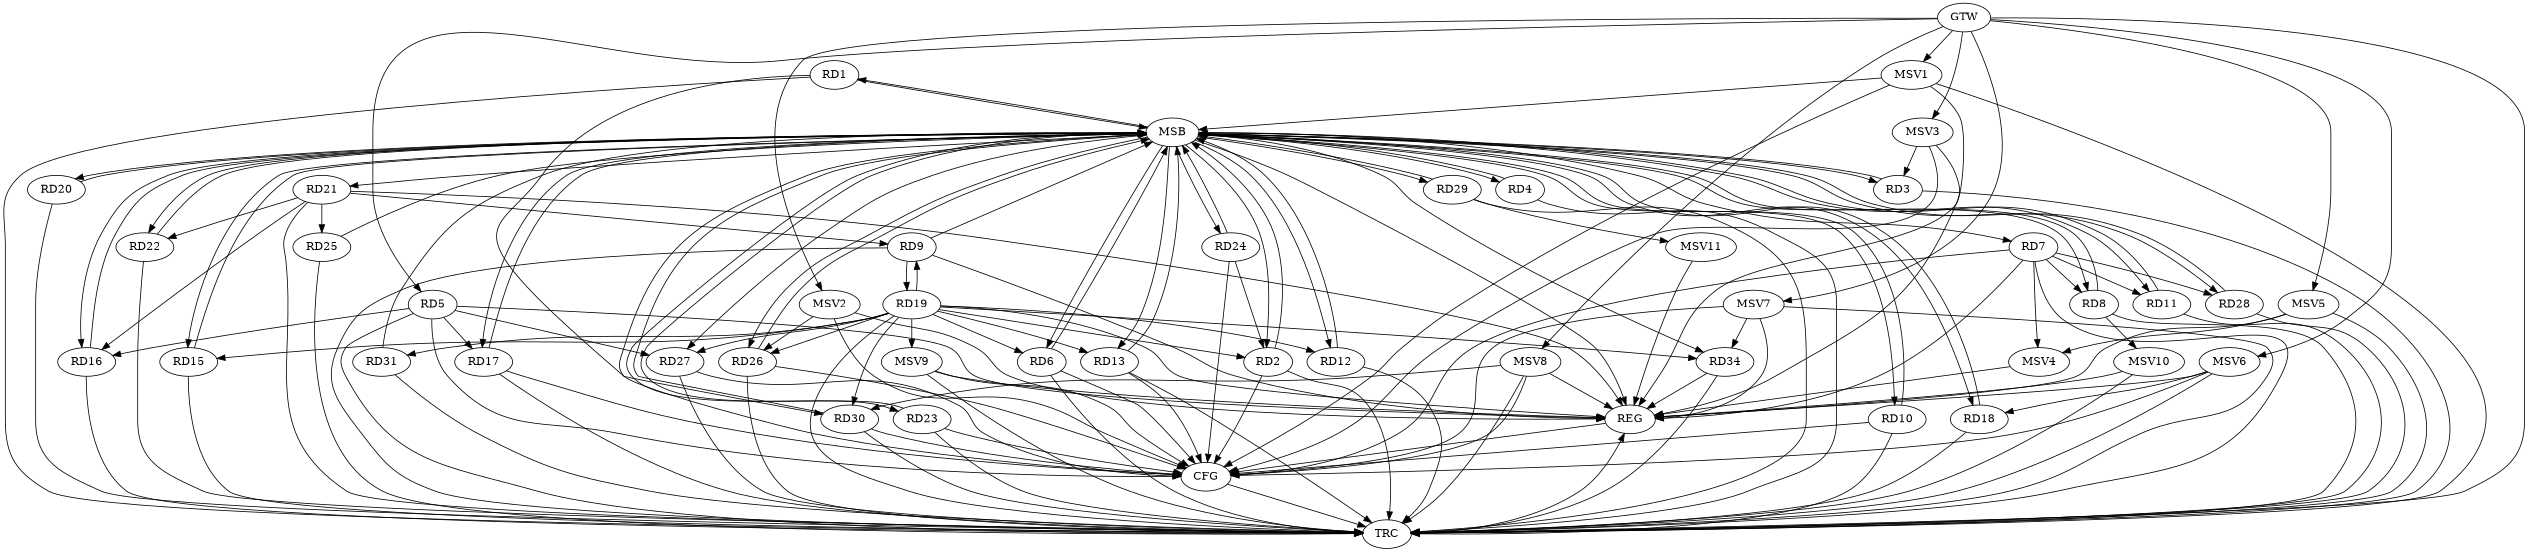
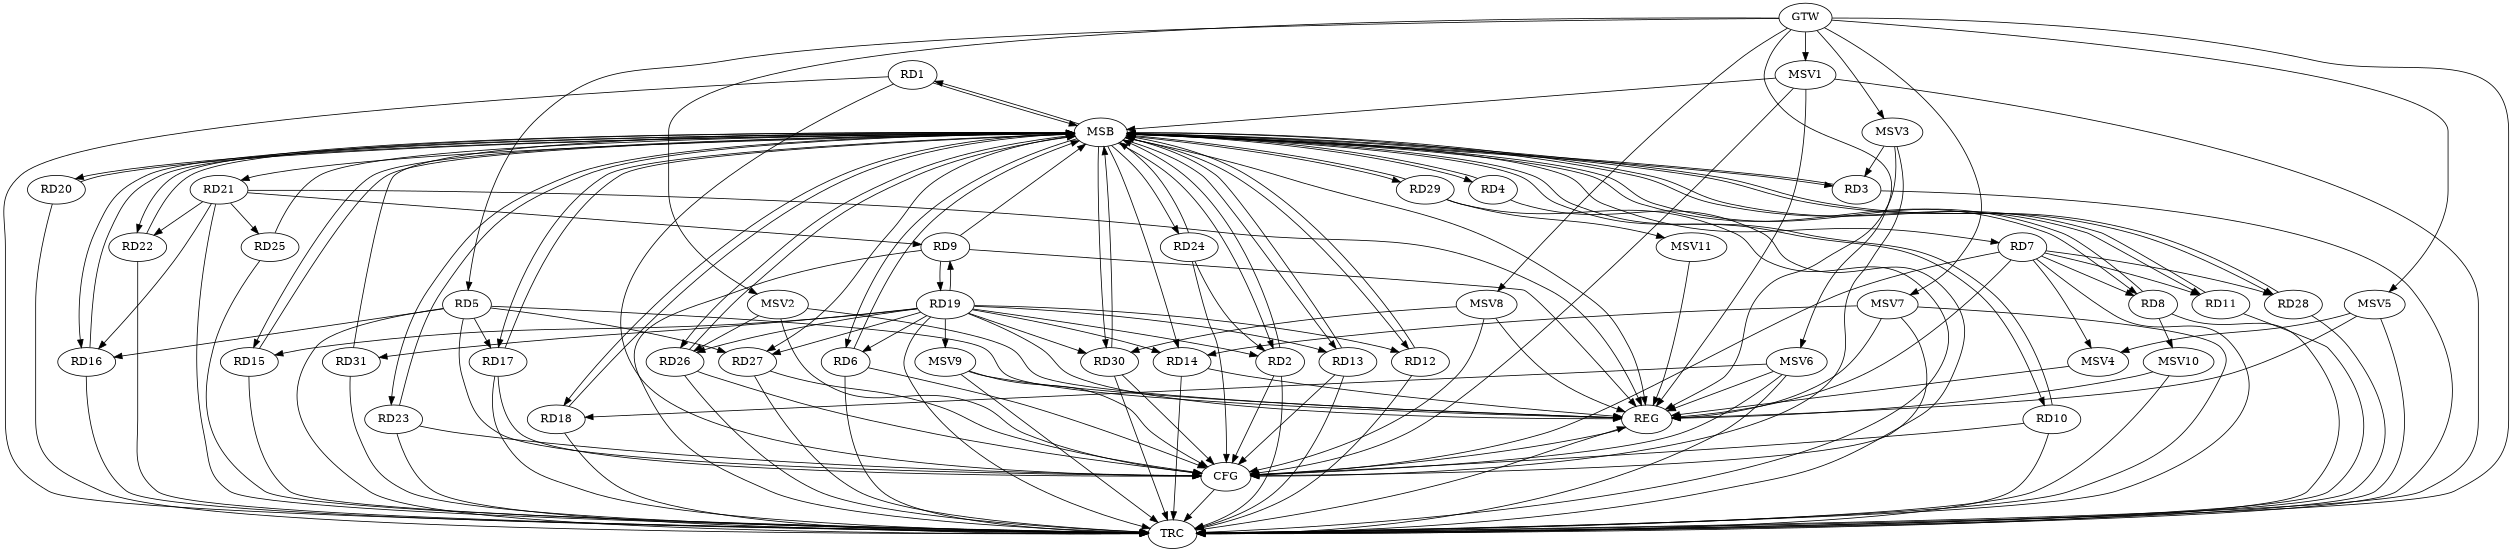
node "RD34": label "RD34" -> "RD14"
edge "MSV8" -> "TRC": removed
